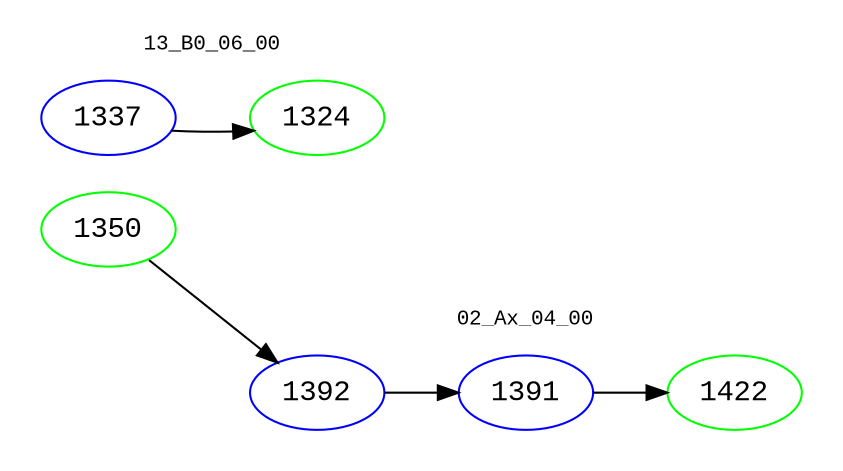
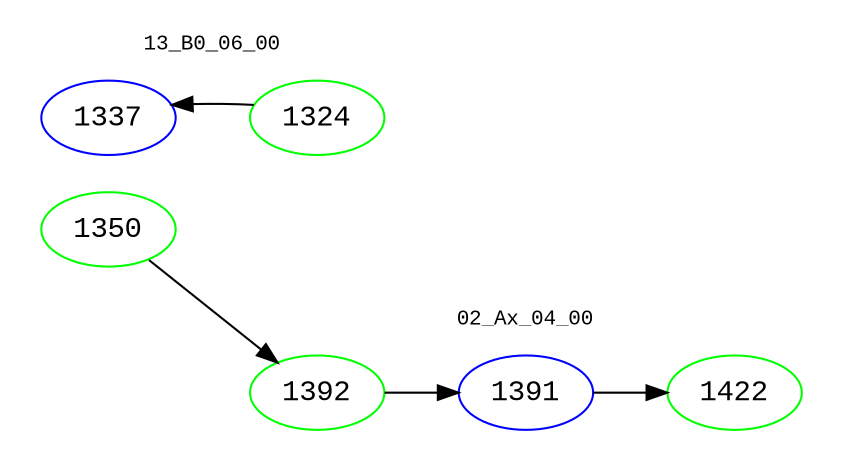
edge "1337" -> "1324": reversed
node "1392": color blue -> green
